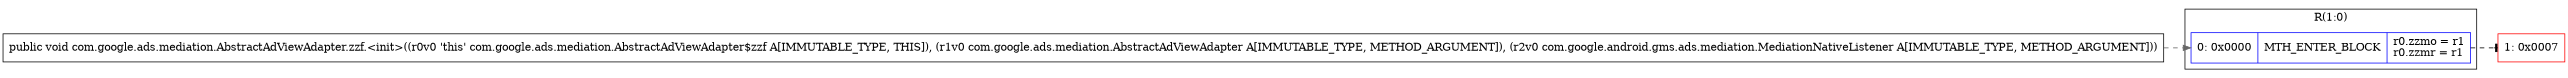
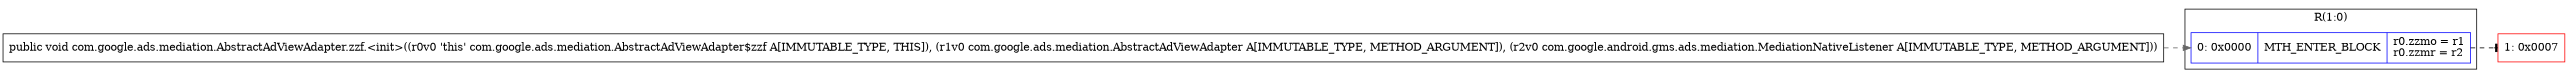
node "0: 0x0000": text "r0.zzmr = r1" -> "r0.zzmr = r2"
